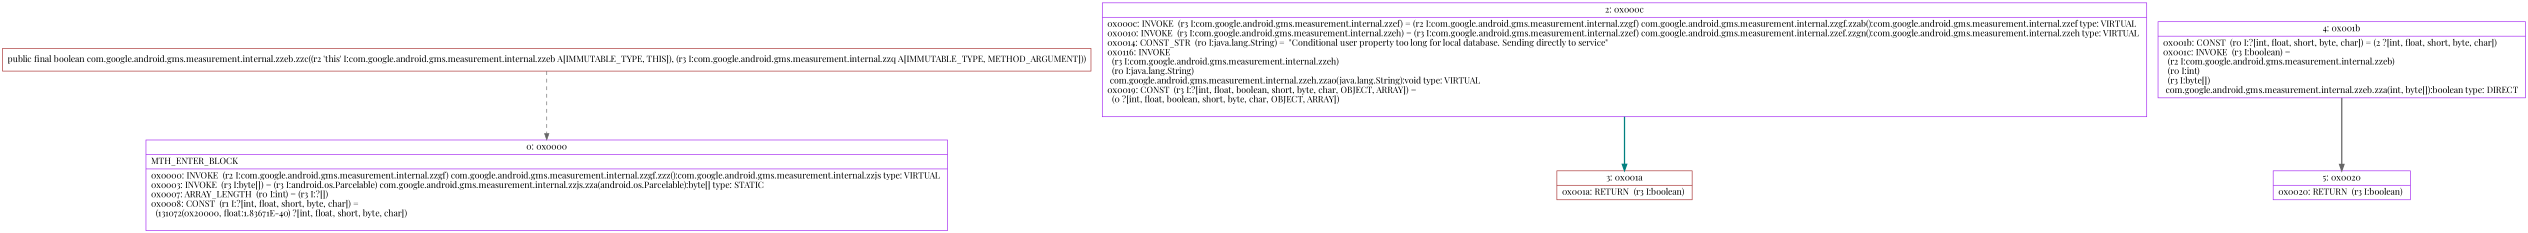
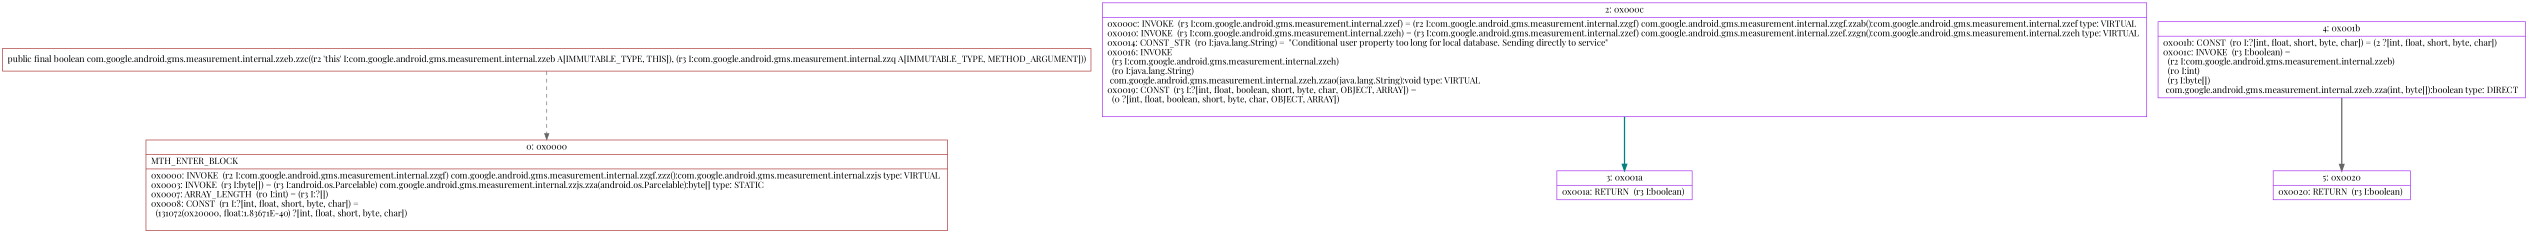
node "2: 0x000c": text "0x0116: INVOKE" -> "0x0016: INVOKE"
node "0: 0x0000": color purple -> brown
node "3: 0x001a": color brown -> purple
